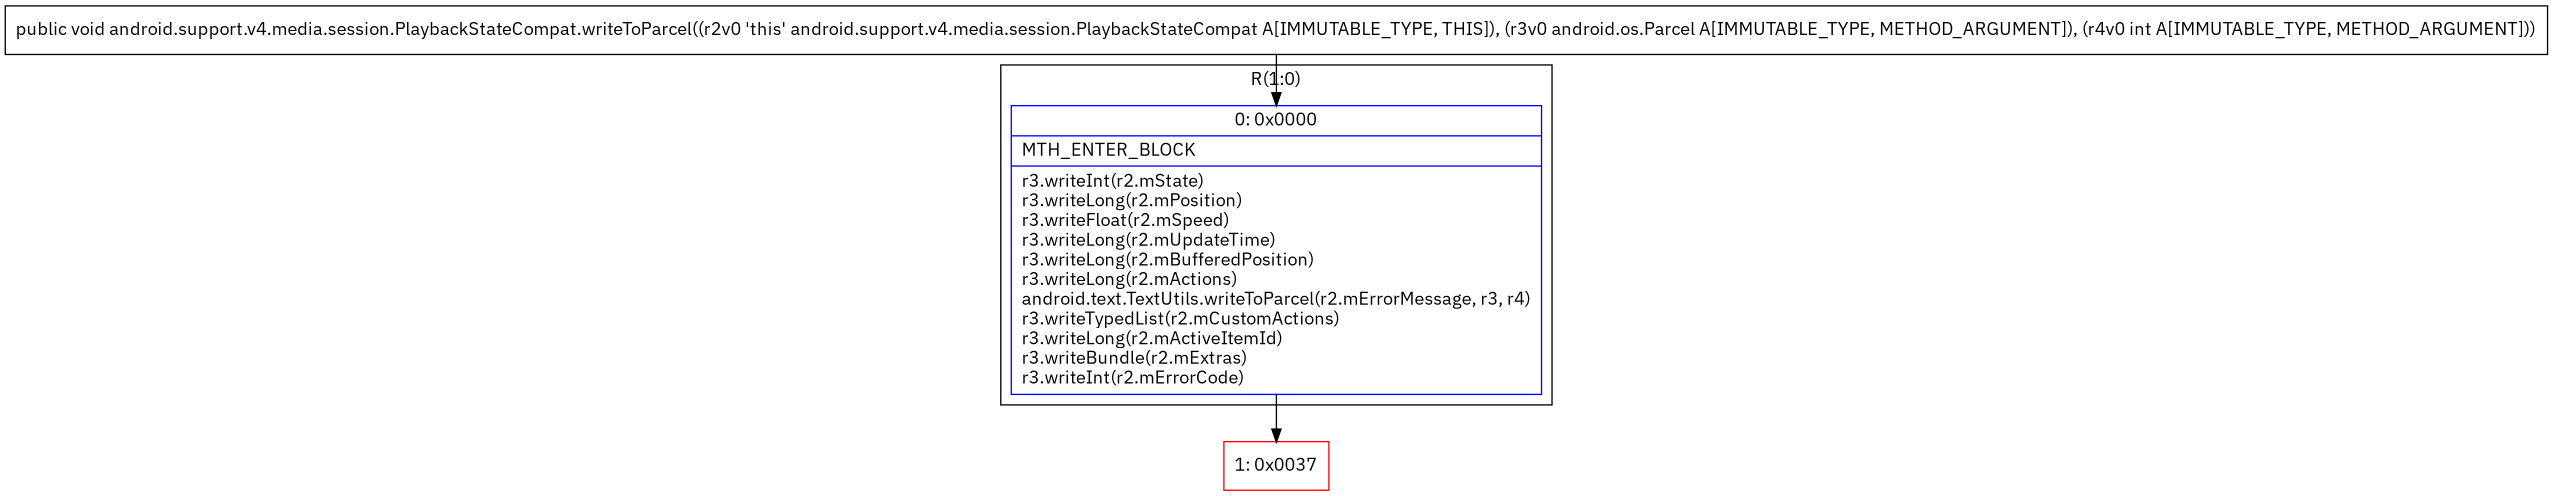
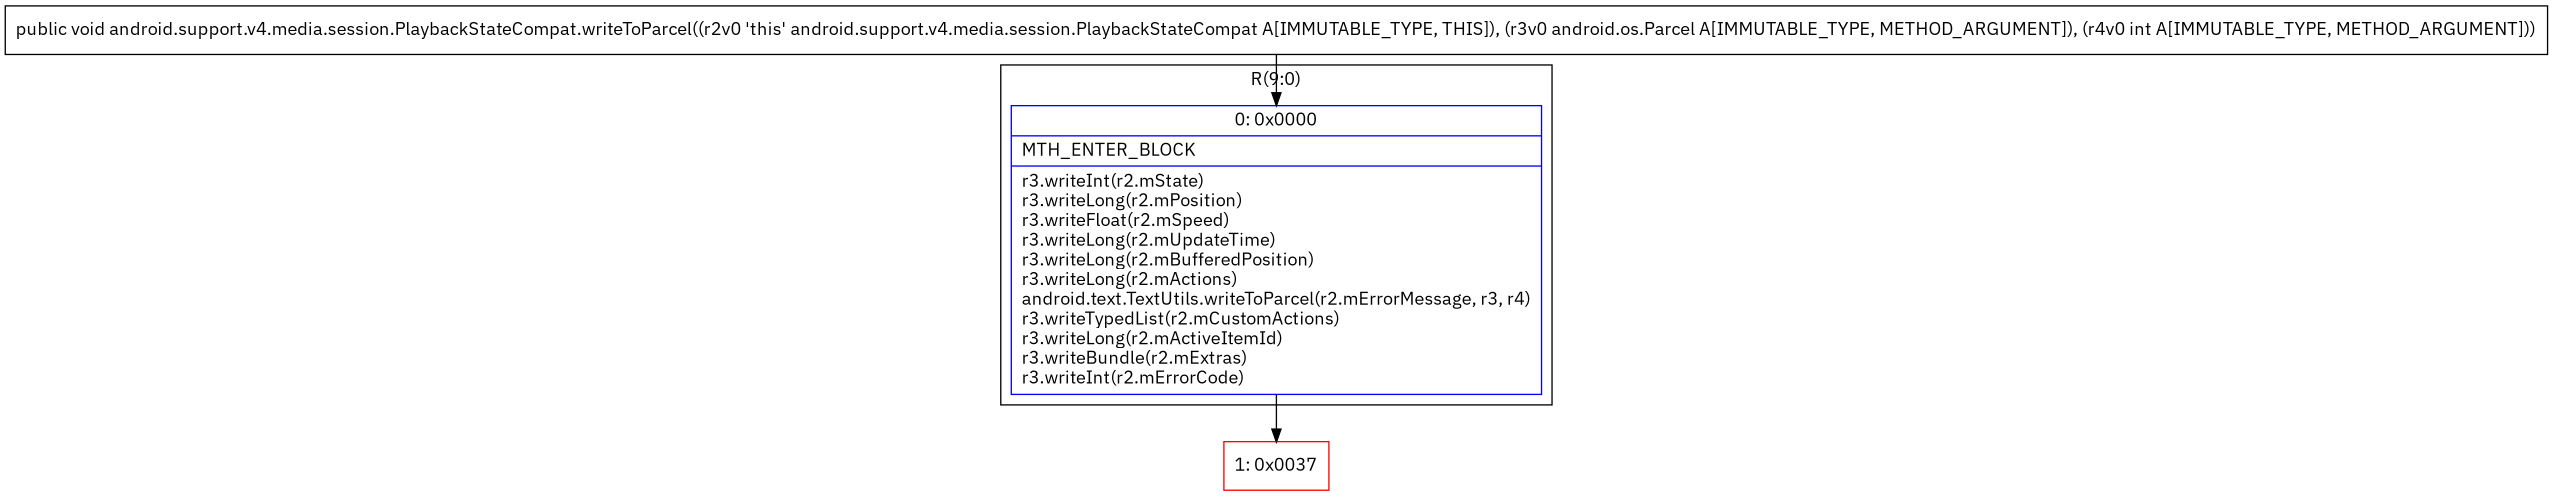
cluster "R(1:0)": label "R(1:0)" -> "R(9:0)"
